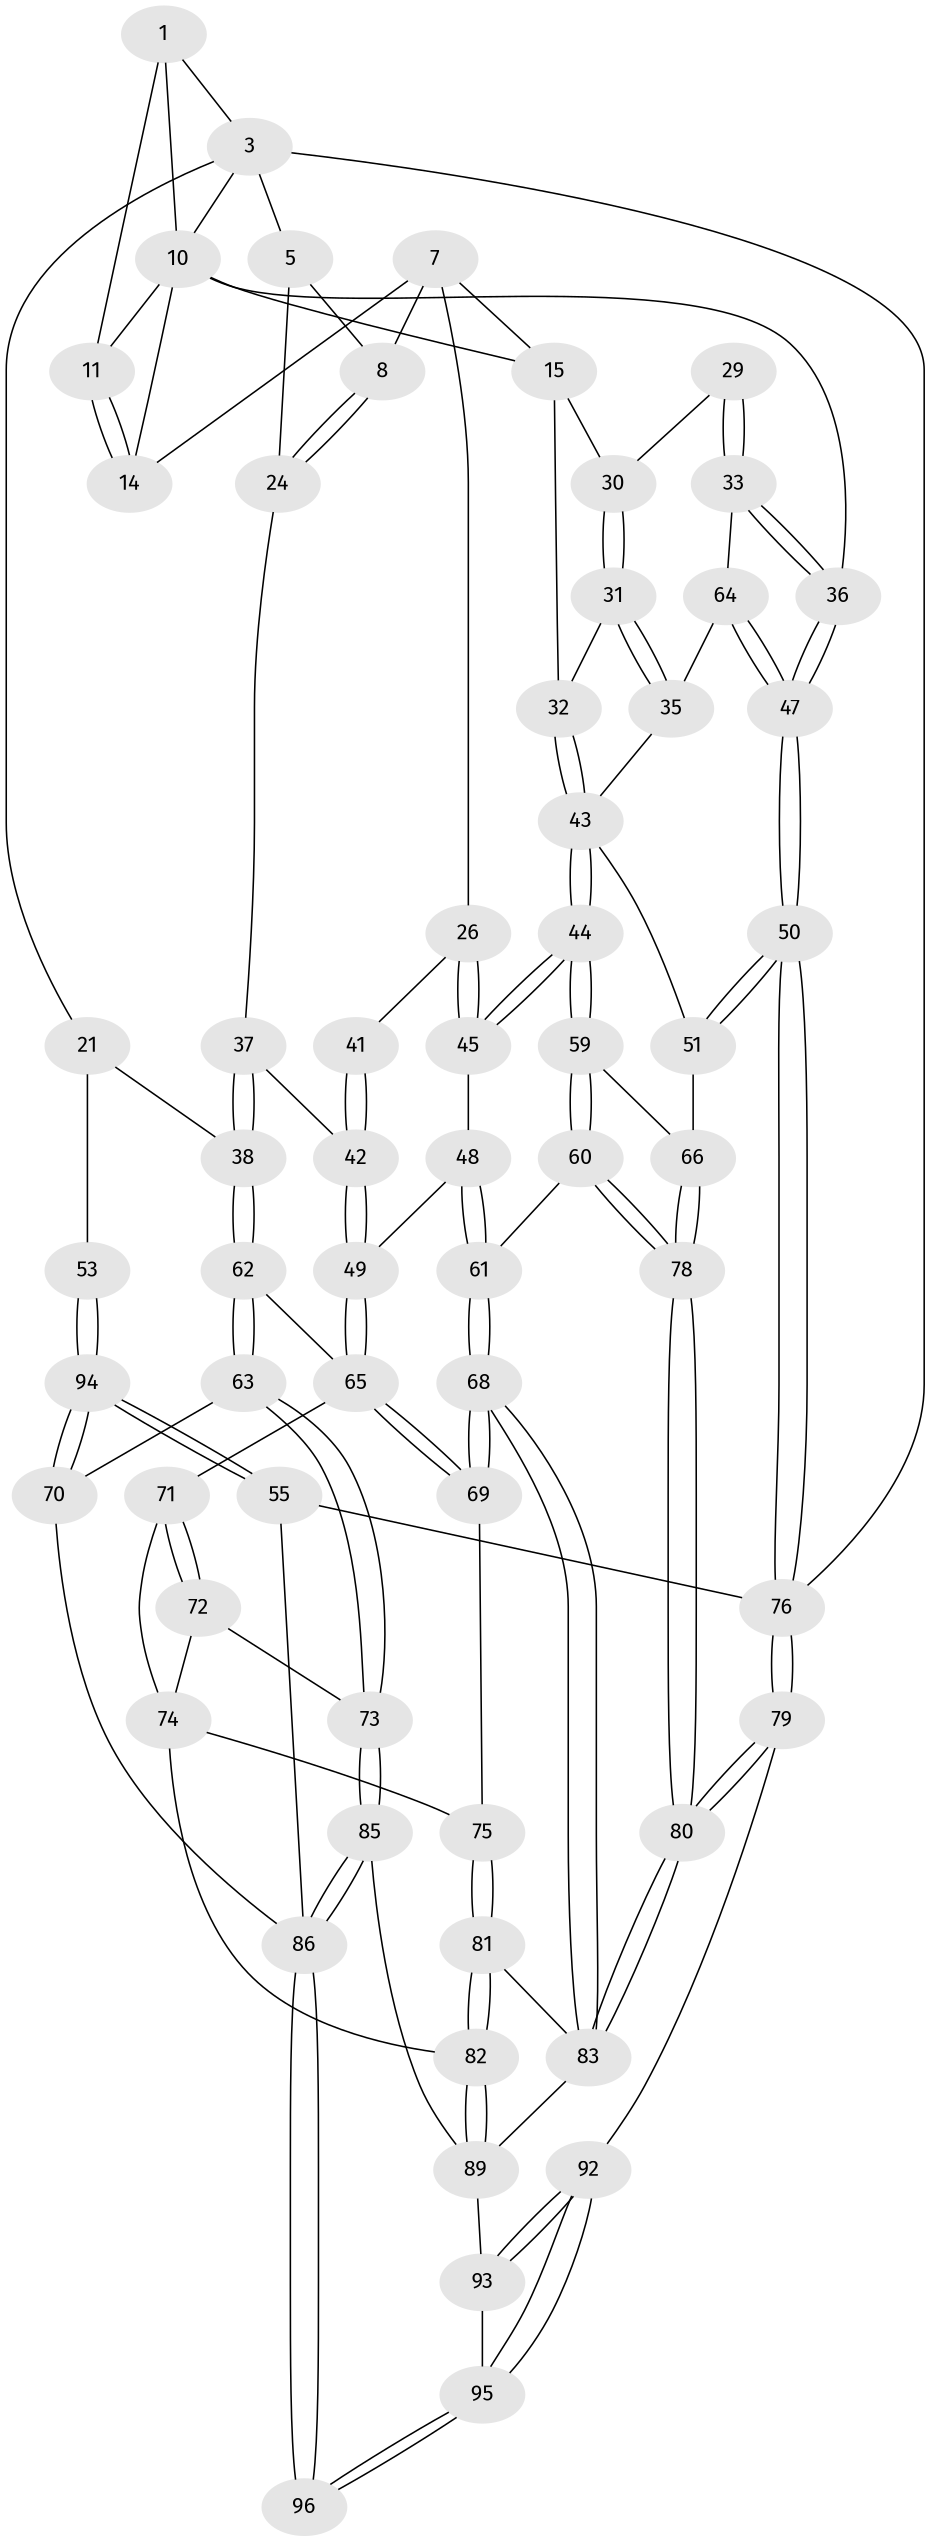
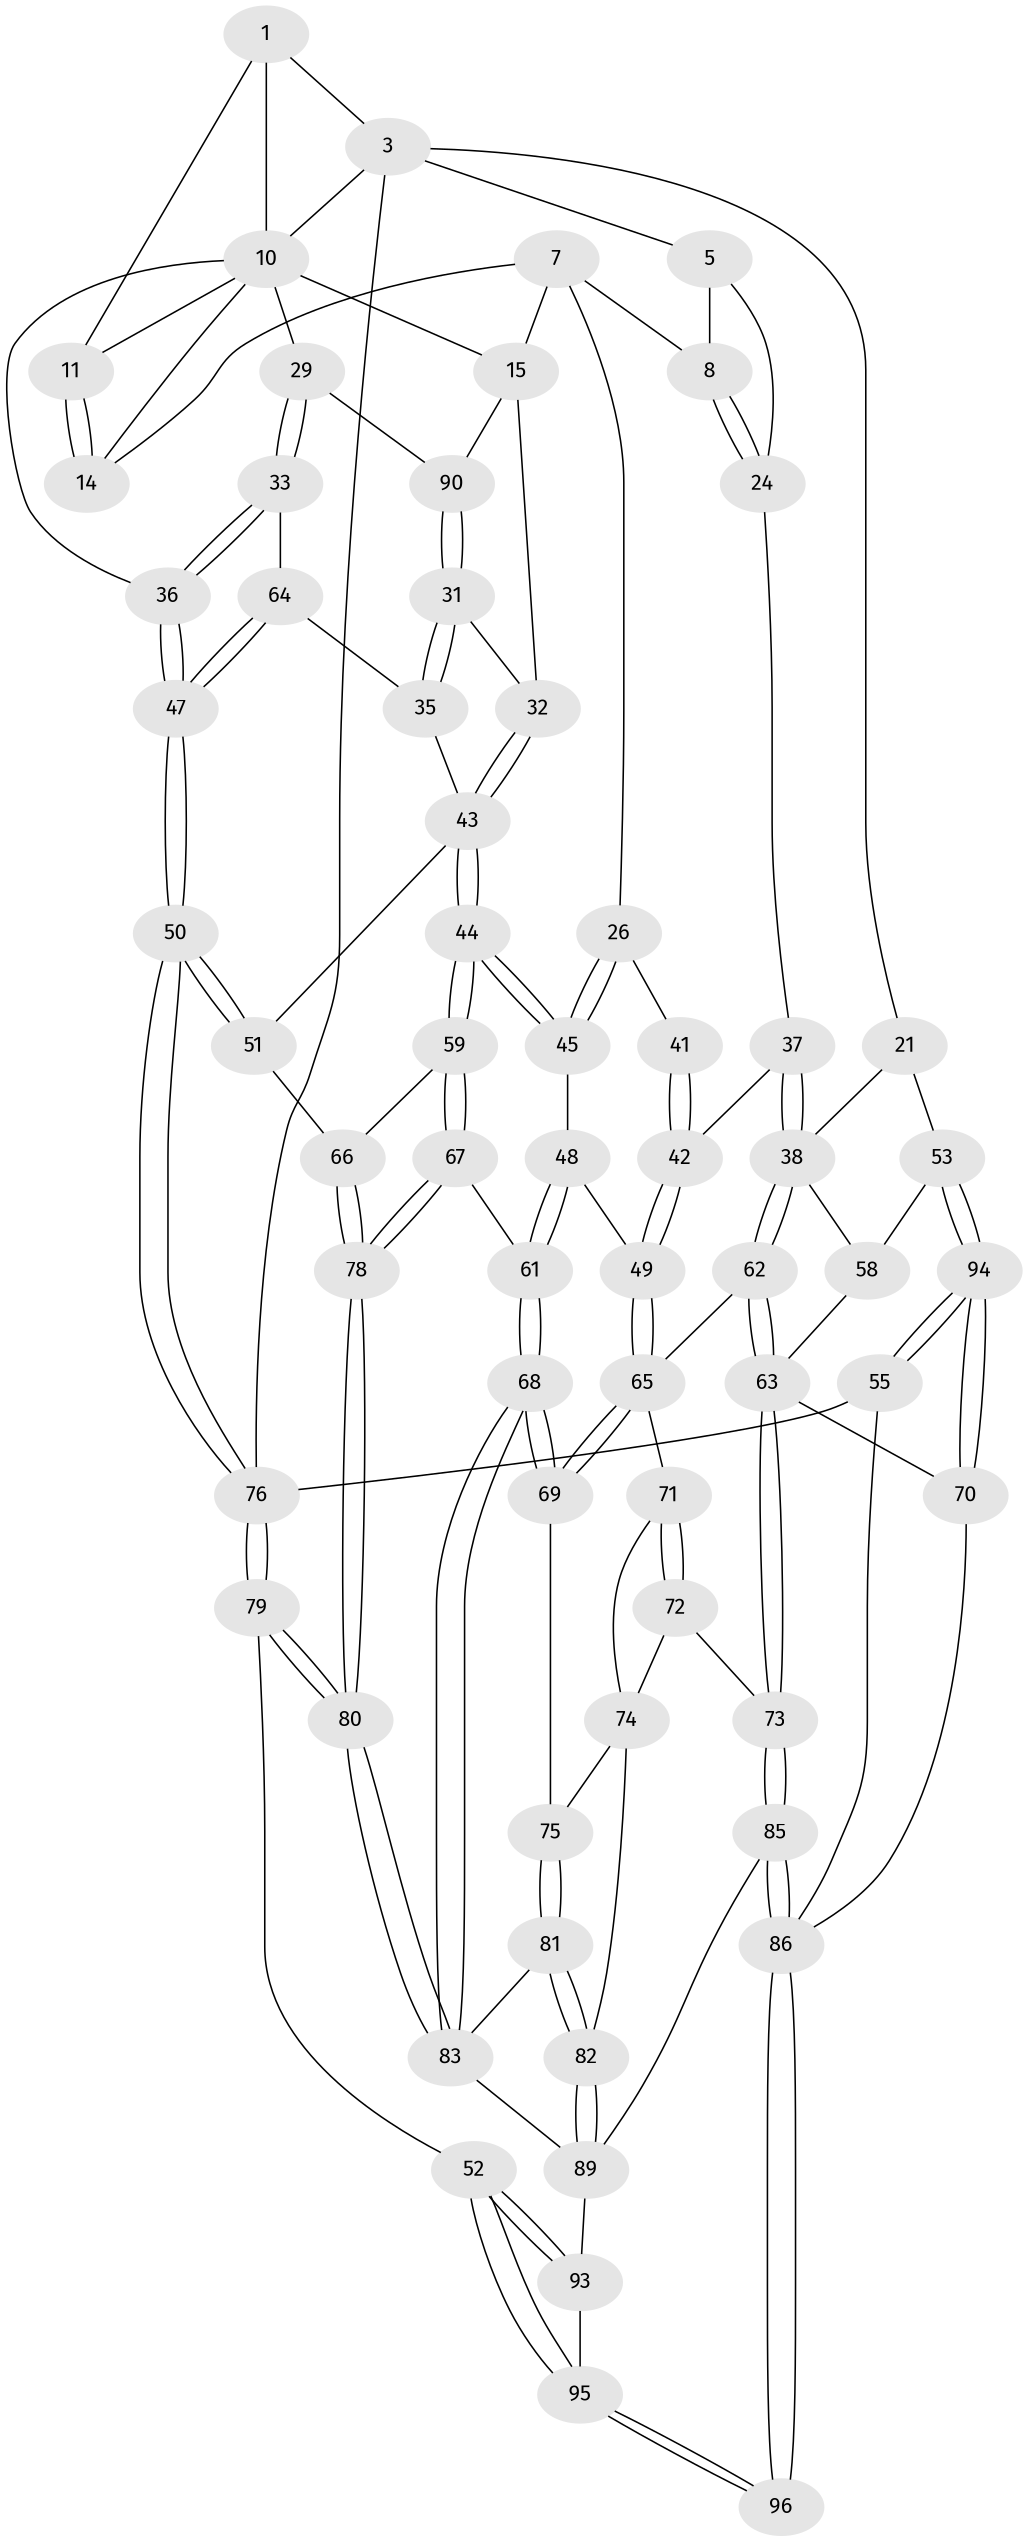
edge "10" -- "29": added
node "30": label "30" -> "90"
node "60": label "60" -> "67"
node "58": added
node "92": label "92" -> "52"
